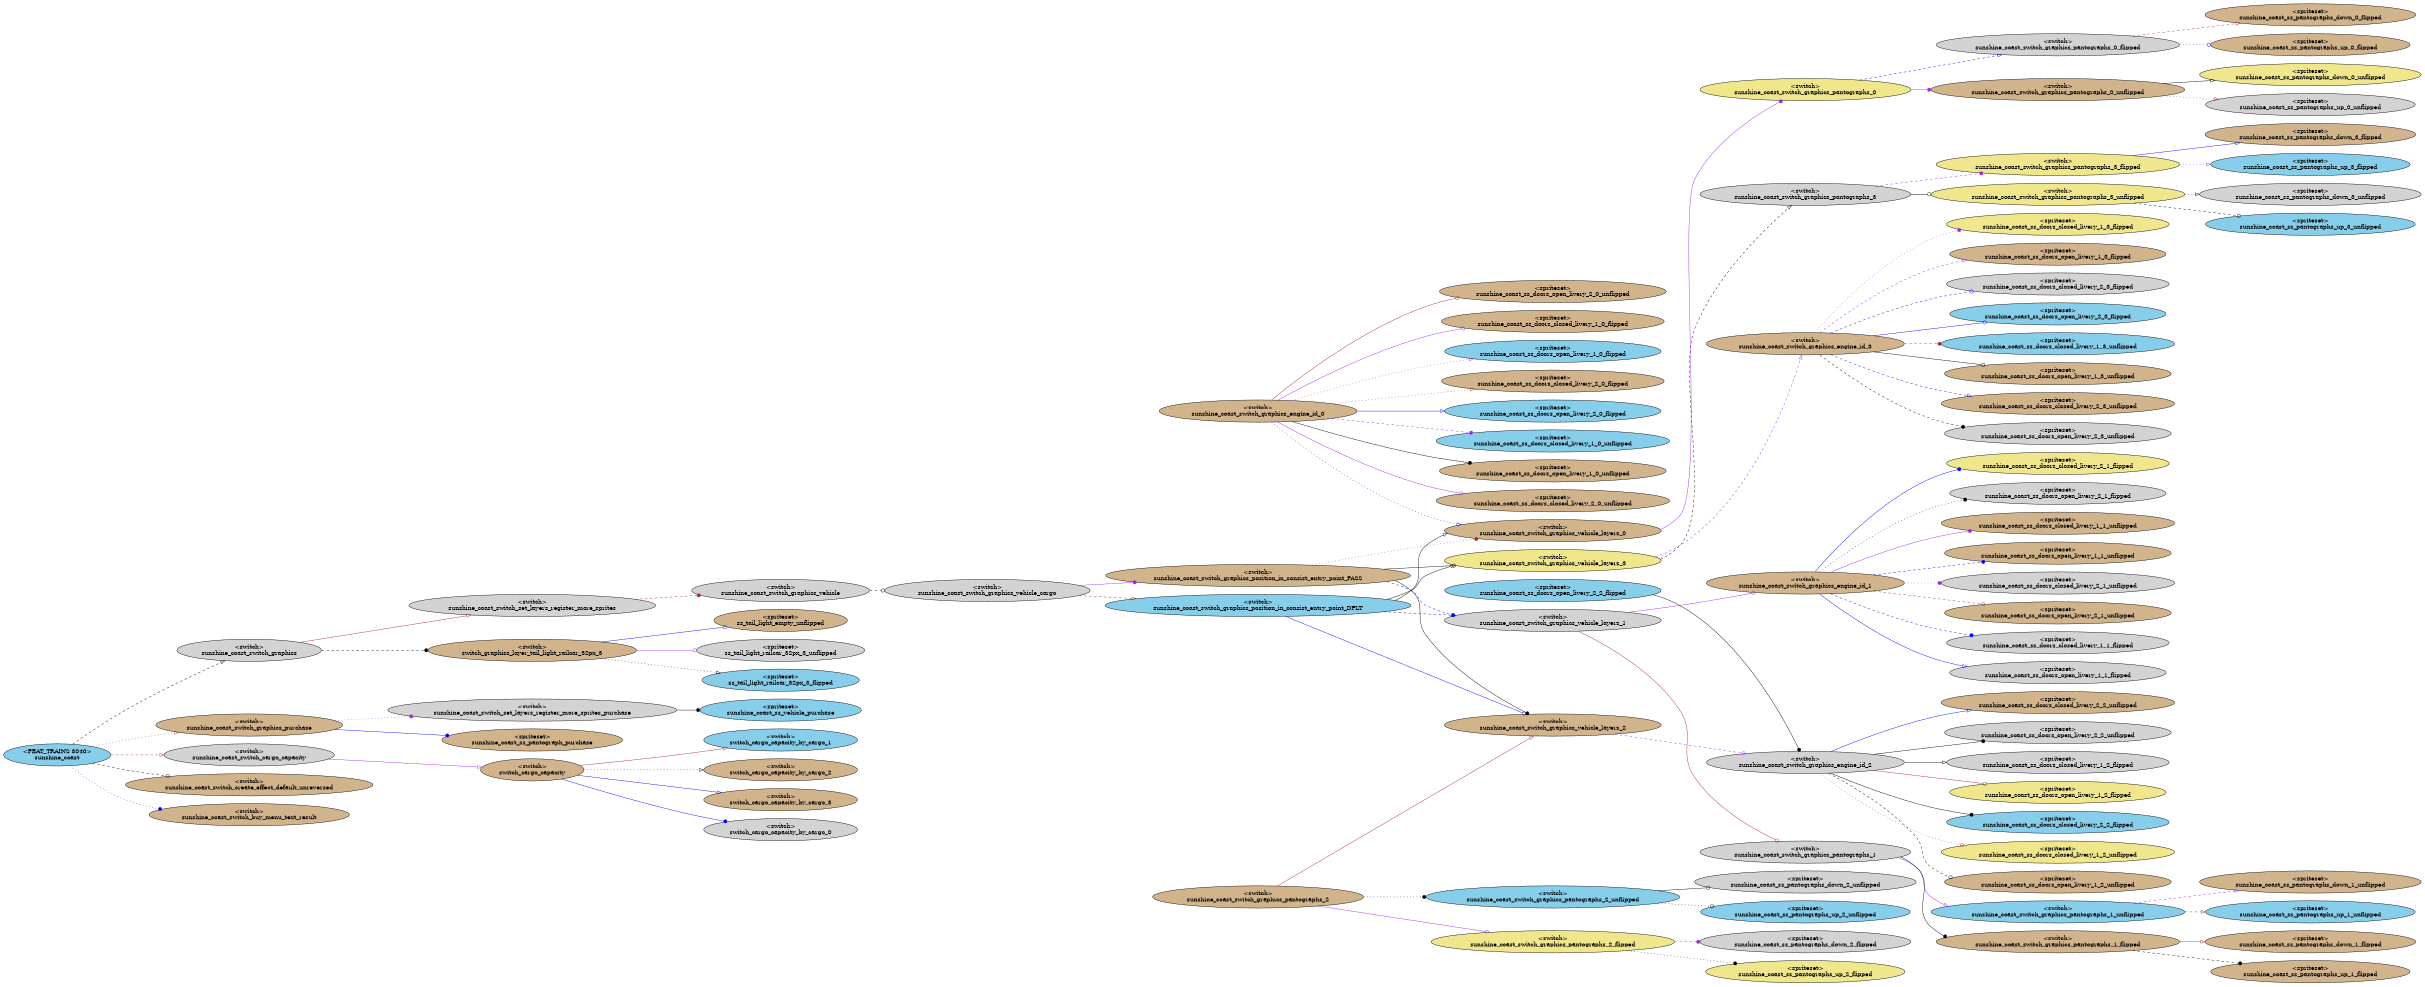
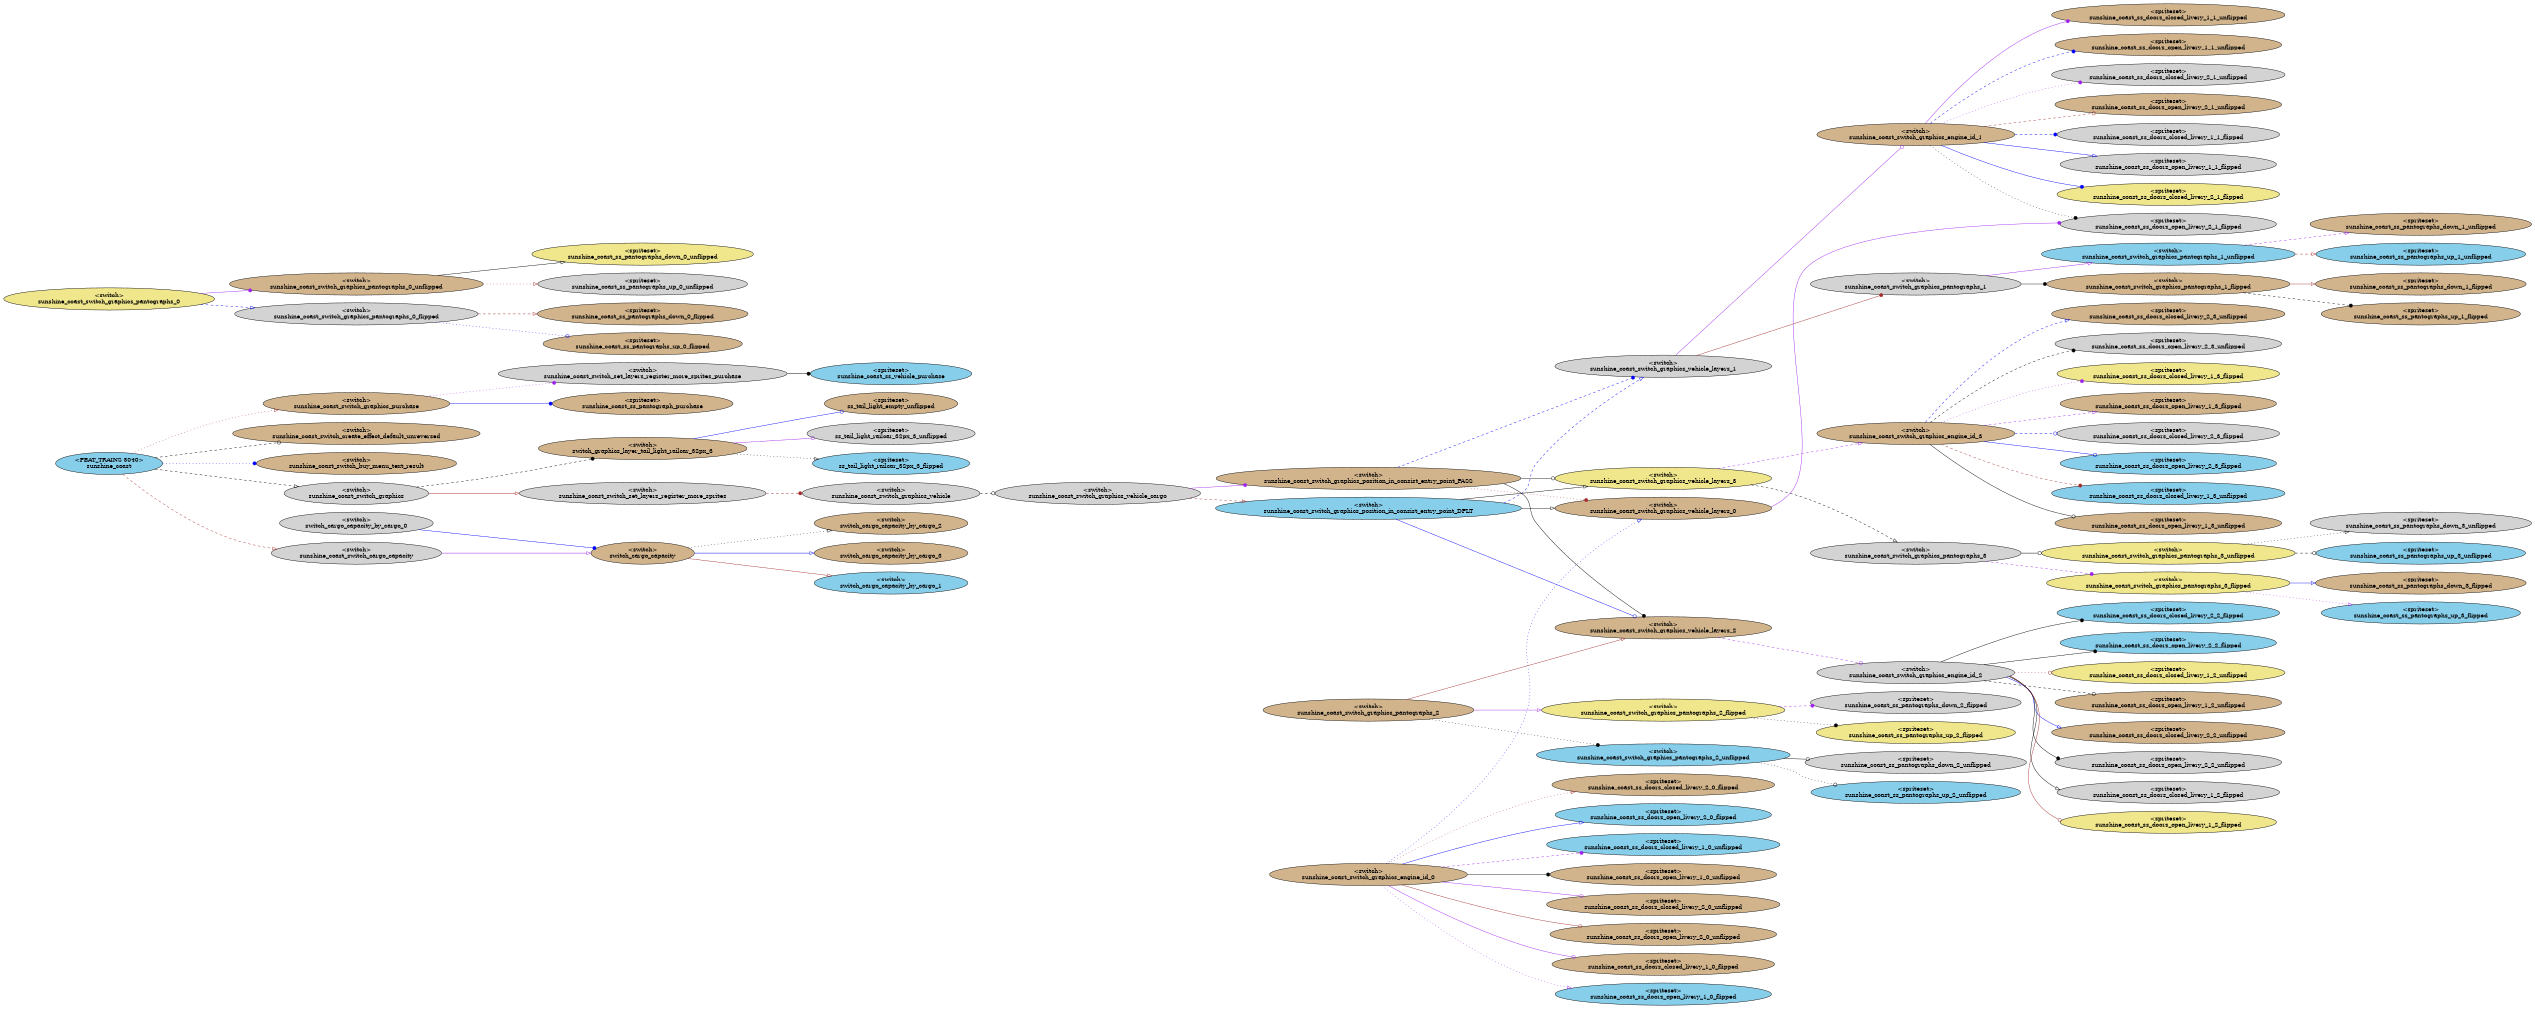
edge "<switch> sunshine_coast_switch_graphics_vehicle_layers_0" -> "<switch> sunshine_coast_switch_graphics_pantographs_0": now "<switch> sunshine_coast_switch_graphics_vehicle_layers_0" -> "<spriteset> sunshine_coast_ss_doors_open_livery_2_1_flipped"
edge "<spriteset> sunshine_coast_ss_doors_open_livery_2_2_flipped" -> "<switch> sunshine_coast_switch_graphics_engine_id_2": reversed
edge "<switch> sunshine_coast_switch_graphics_vehicle_layers_1" -> "<switch> sunshine_coast_switch_graphics_pantographs_1": arrowhead odot -> dot
edge "<switch> switch_cargo_capacity" -> "<switch> switch_cargo_capacity_by_cargo_0": reversed
